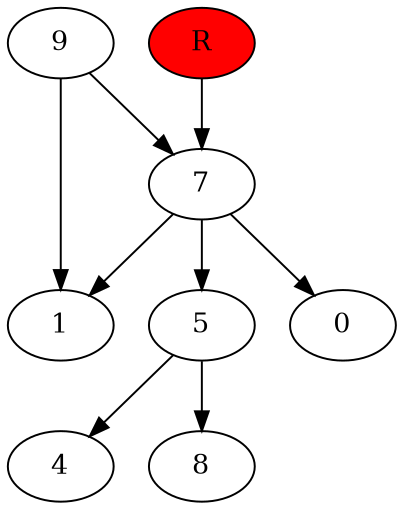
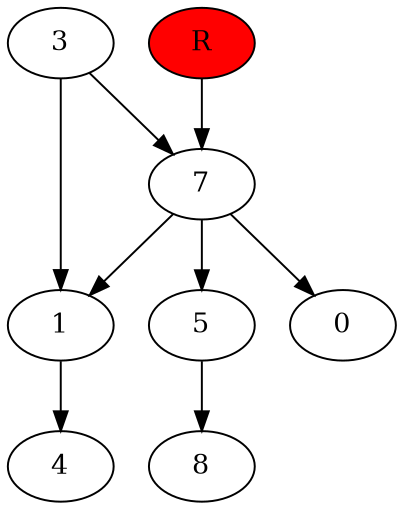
node "9": label "9" -> "3"
edge "5" -> "4": now "1" -> "4"
